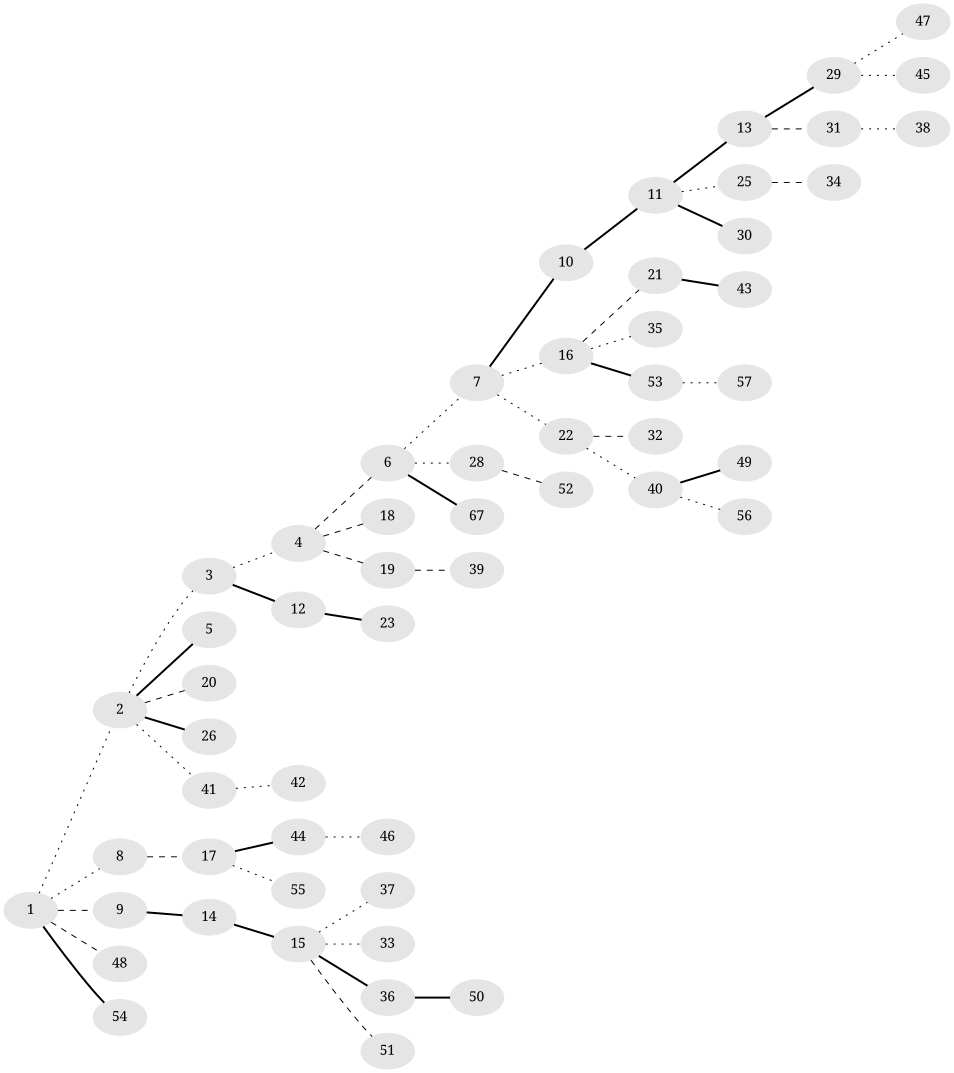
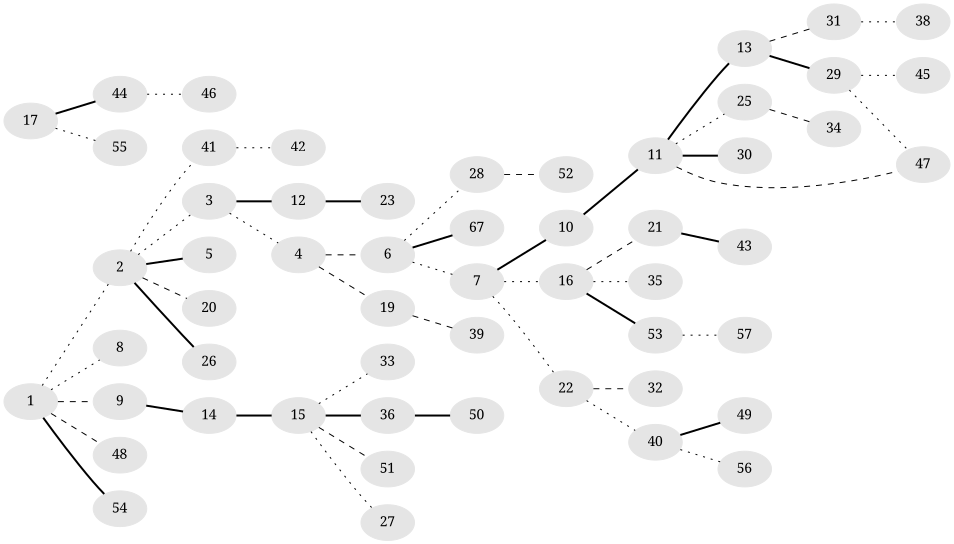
edge "11" -- "47": added
node "18": removed
edge "8" -- "17": removed
node "37": label "37" -> "27"
